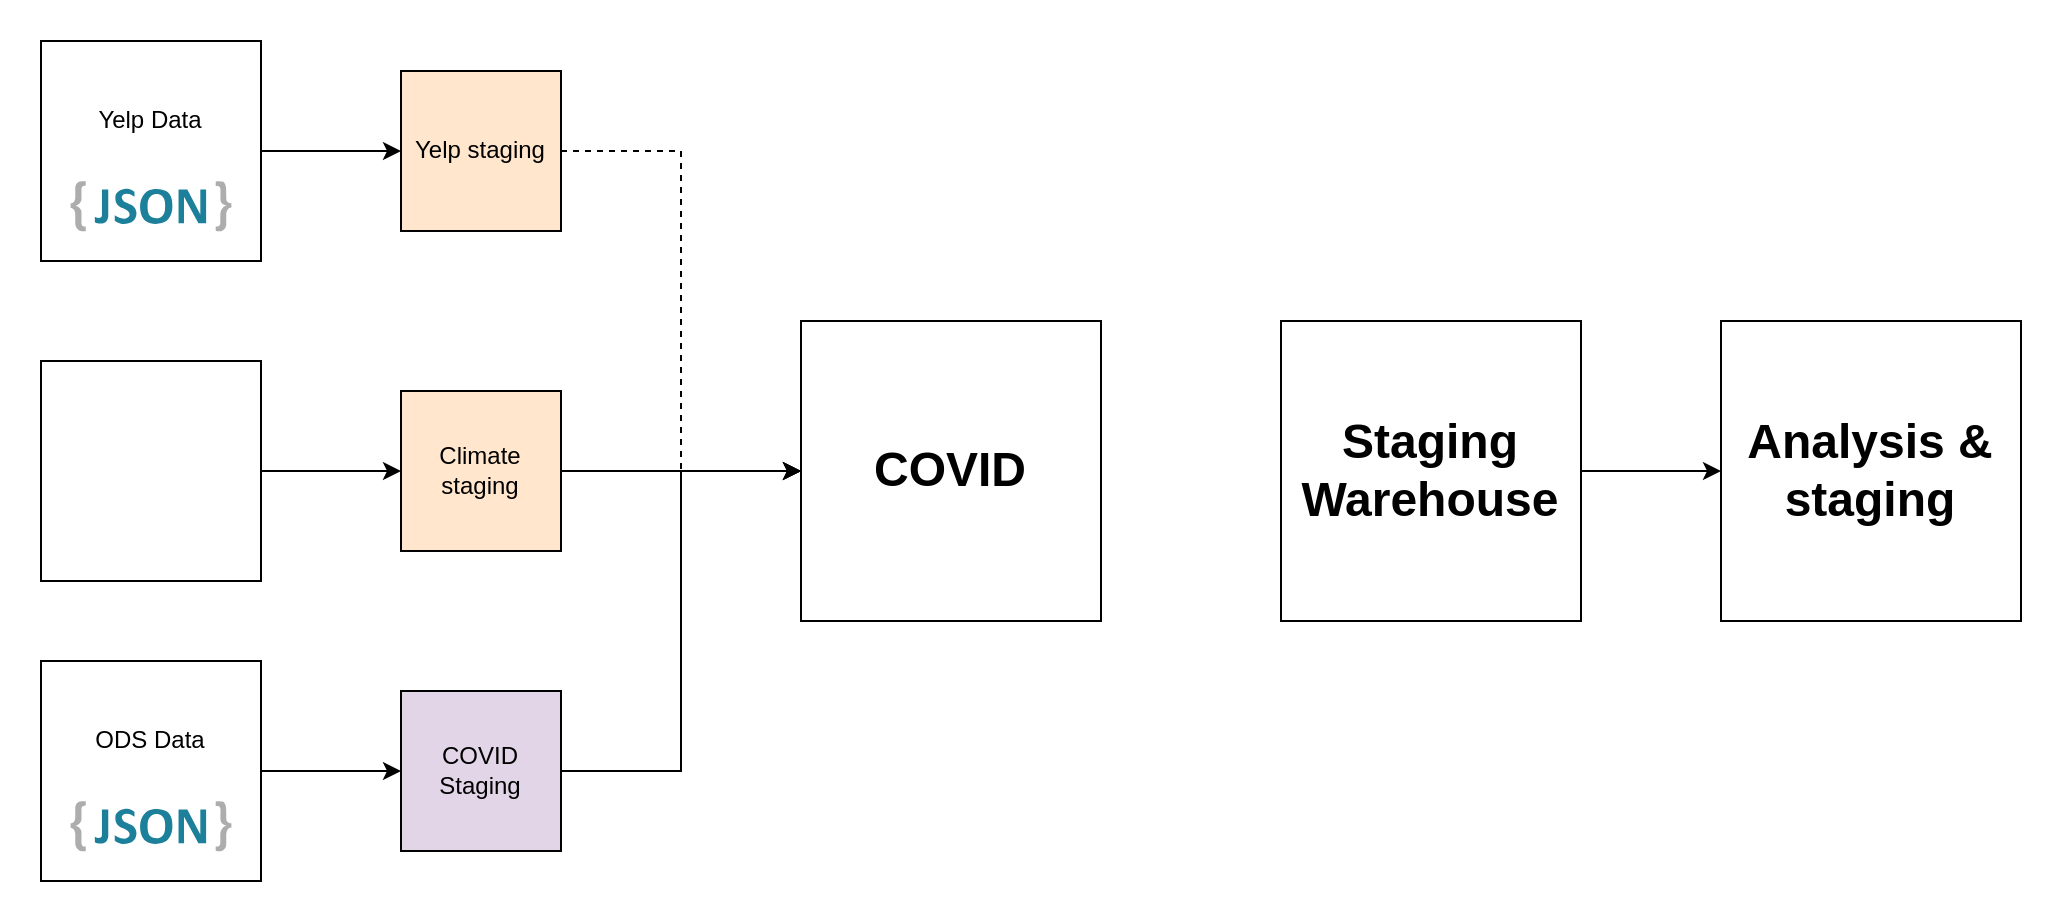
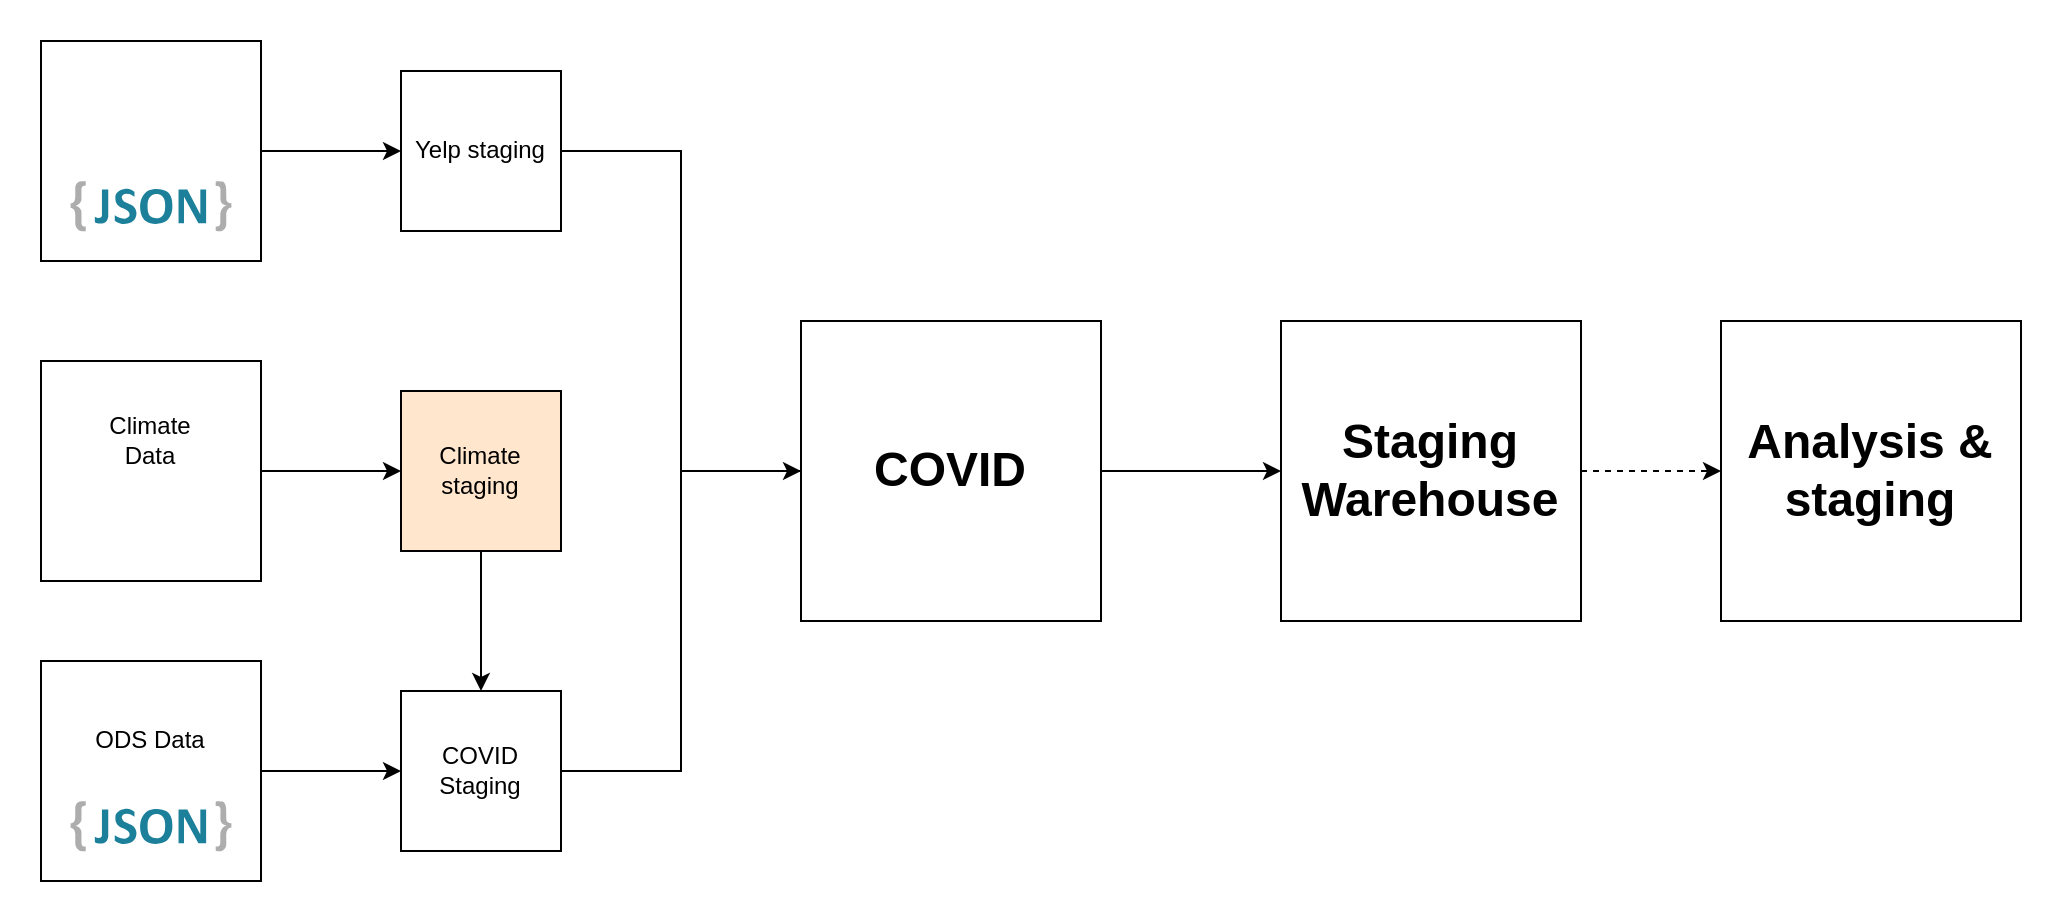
node "Yelp Data": removed
node "Yelp staging": fillcolor #ffe6cc -> #ffffff
edge "Yelp staging" -> "COVID": style dashed -> solid
node "Climate Data": added
edge "Climate staging" -> "COVID": now "Climate staging" -> "COVID Staging"
edge "COVID" -> "Staging Warehouse": added
edge "Staging Warehouse" -> "Analysis & staging": style solid -> dashed
node "COVID Staging": fillcolor #e1d5e7 -> #ffffff
edge "COVID Staging" -> "COVID": arrowhead classic -> none
